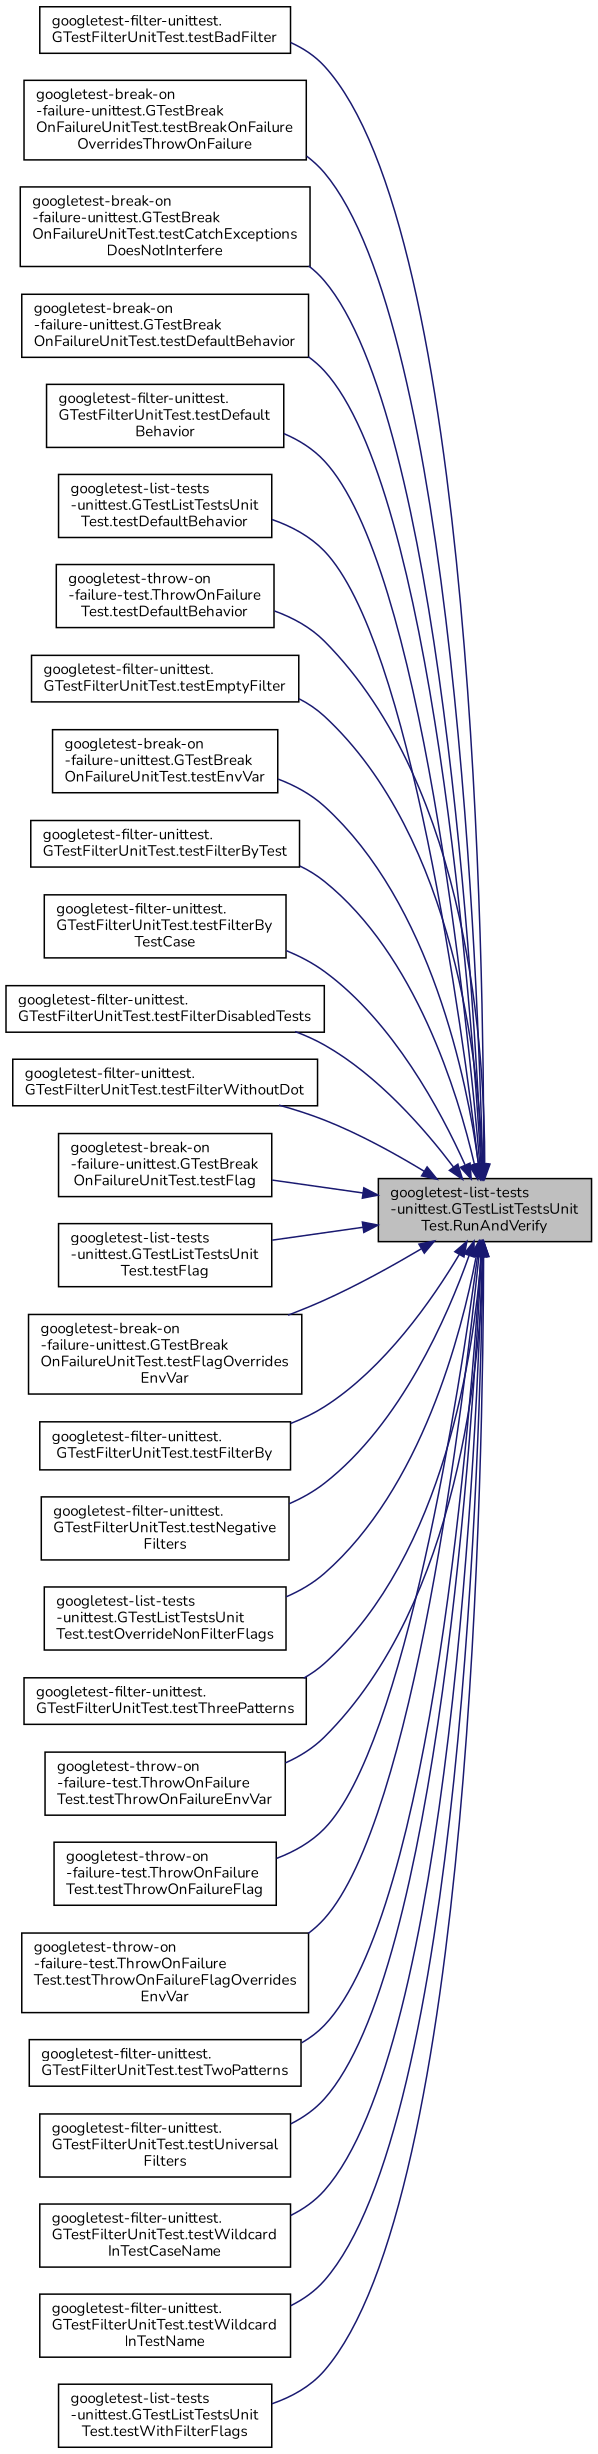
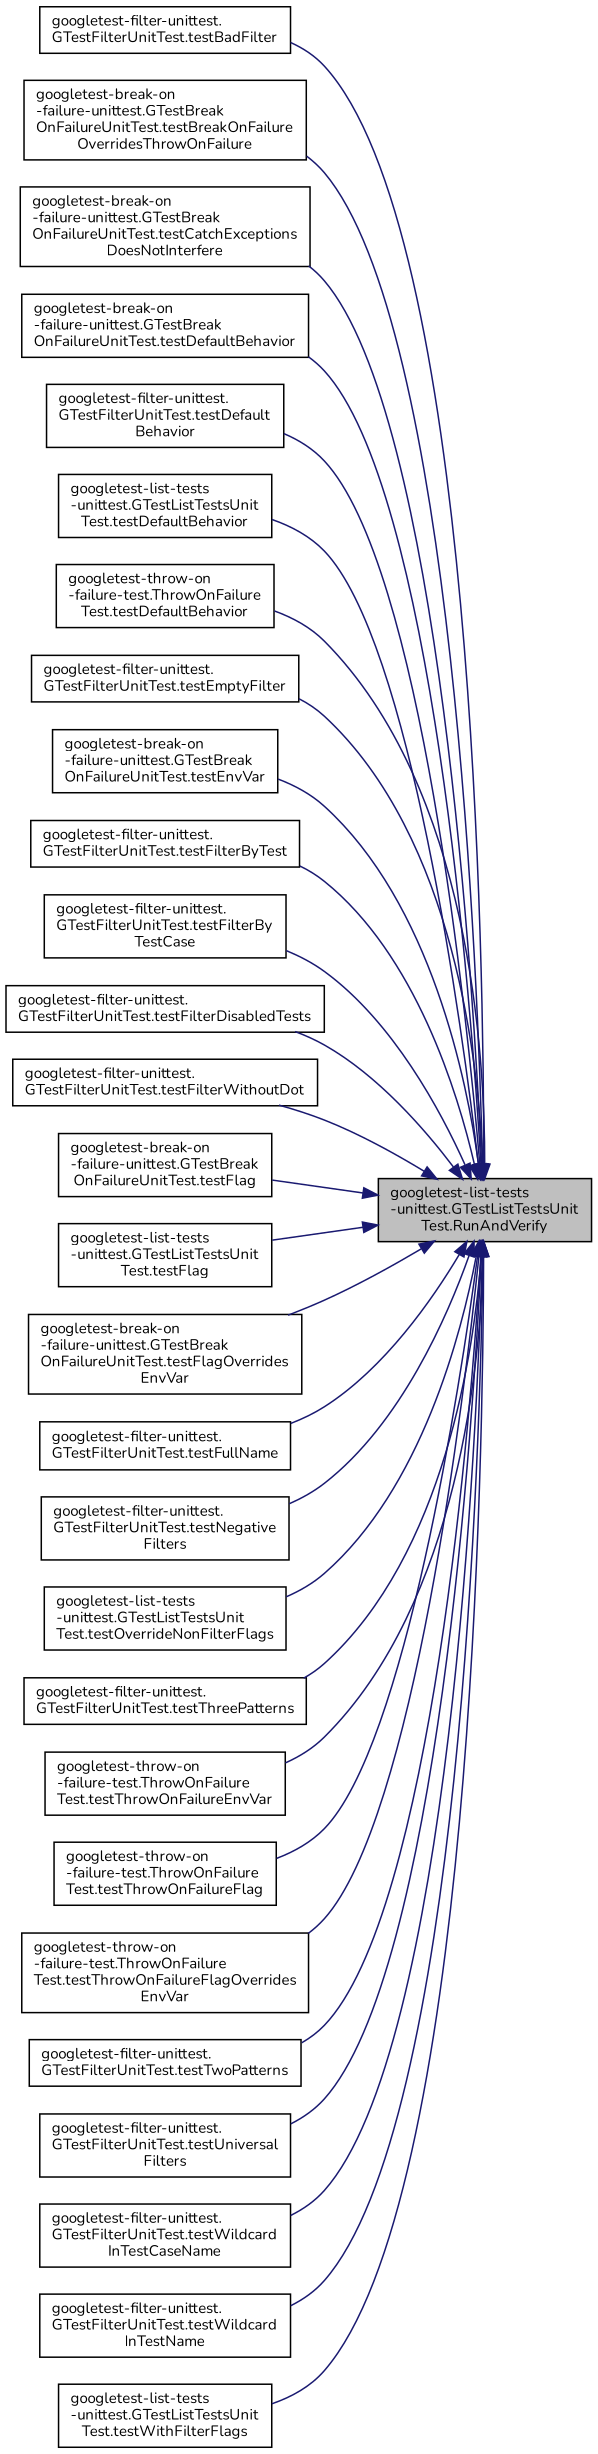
node "googletest-filter-unittest. GTestFilterUnitTest.testFilterBy": label "googletest-filter-unittest. GTestFilterUnitTest.testFilterBy" -> "googletest-filter-unittest. GTestFilterUnitTest.testFullName"
